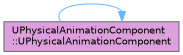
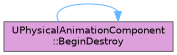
node "UPhysicalAnimationComponent ::UPhysicalAnimationComponent": label "UPhysicalAnimationComponent ::UPhysicalAnimationComponent" -> "UPhysicalAnimationComponent ::BeginDestroy"
